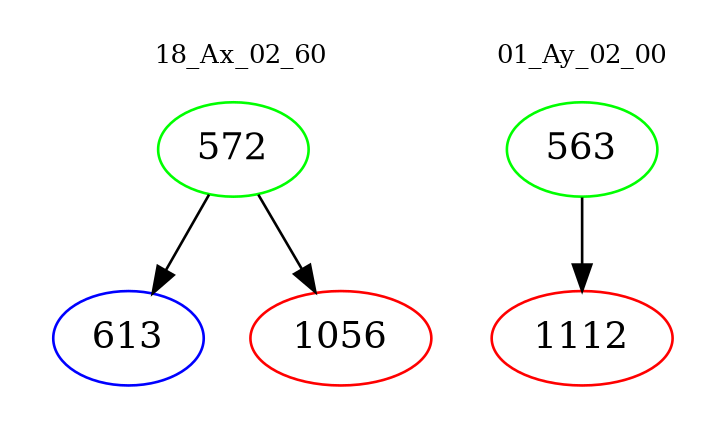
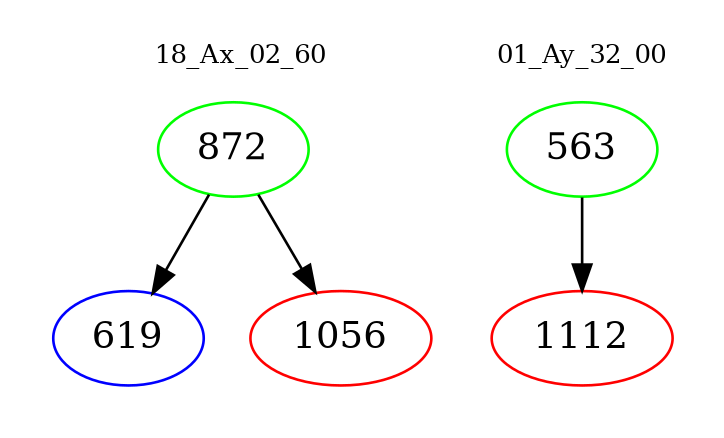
cluster "01_Ay_02_00": label "01_Ay_02_00" -> "01_Ay_32_00"
node "572": label "572" -> "872"
node "613": label "613" -> "619"
